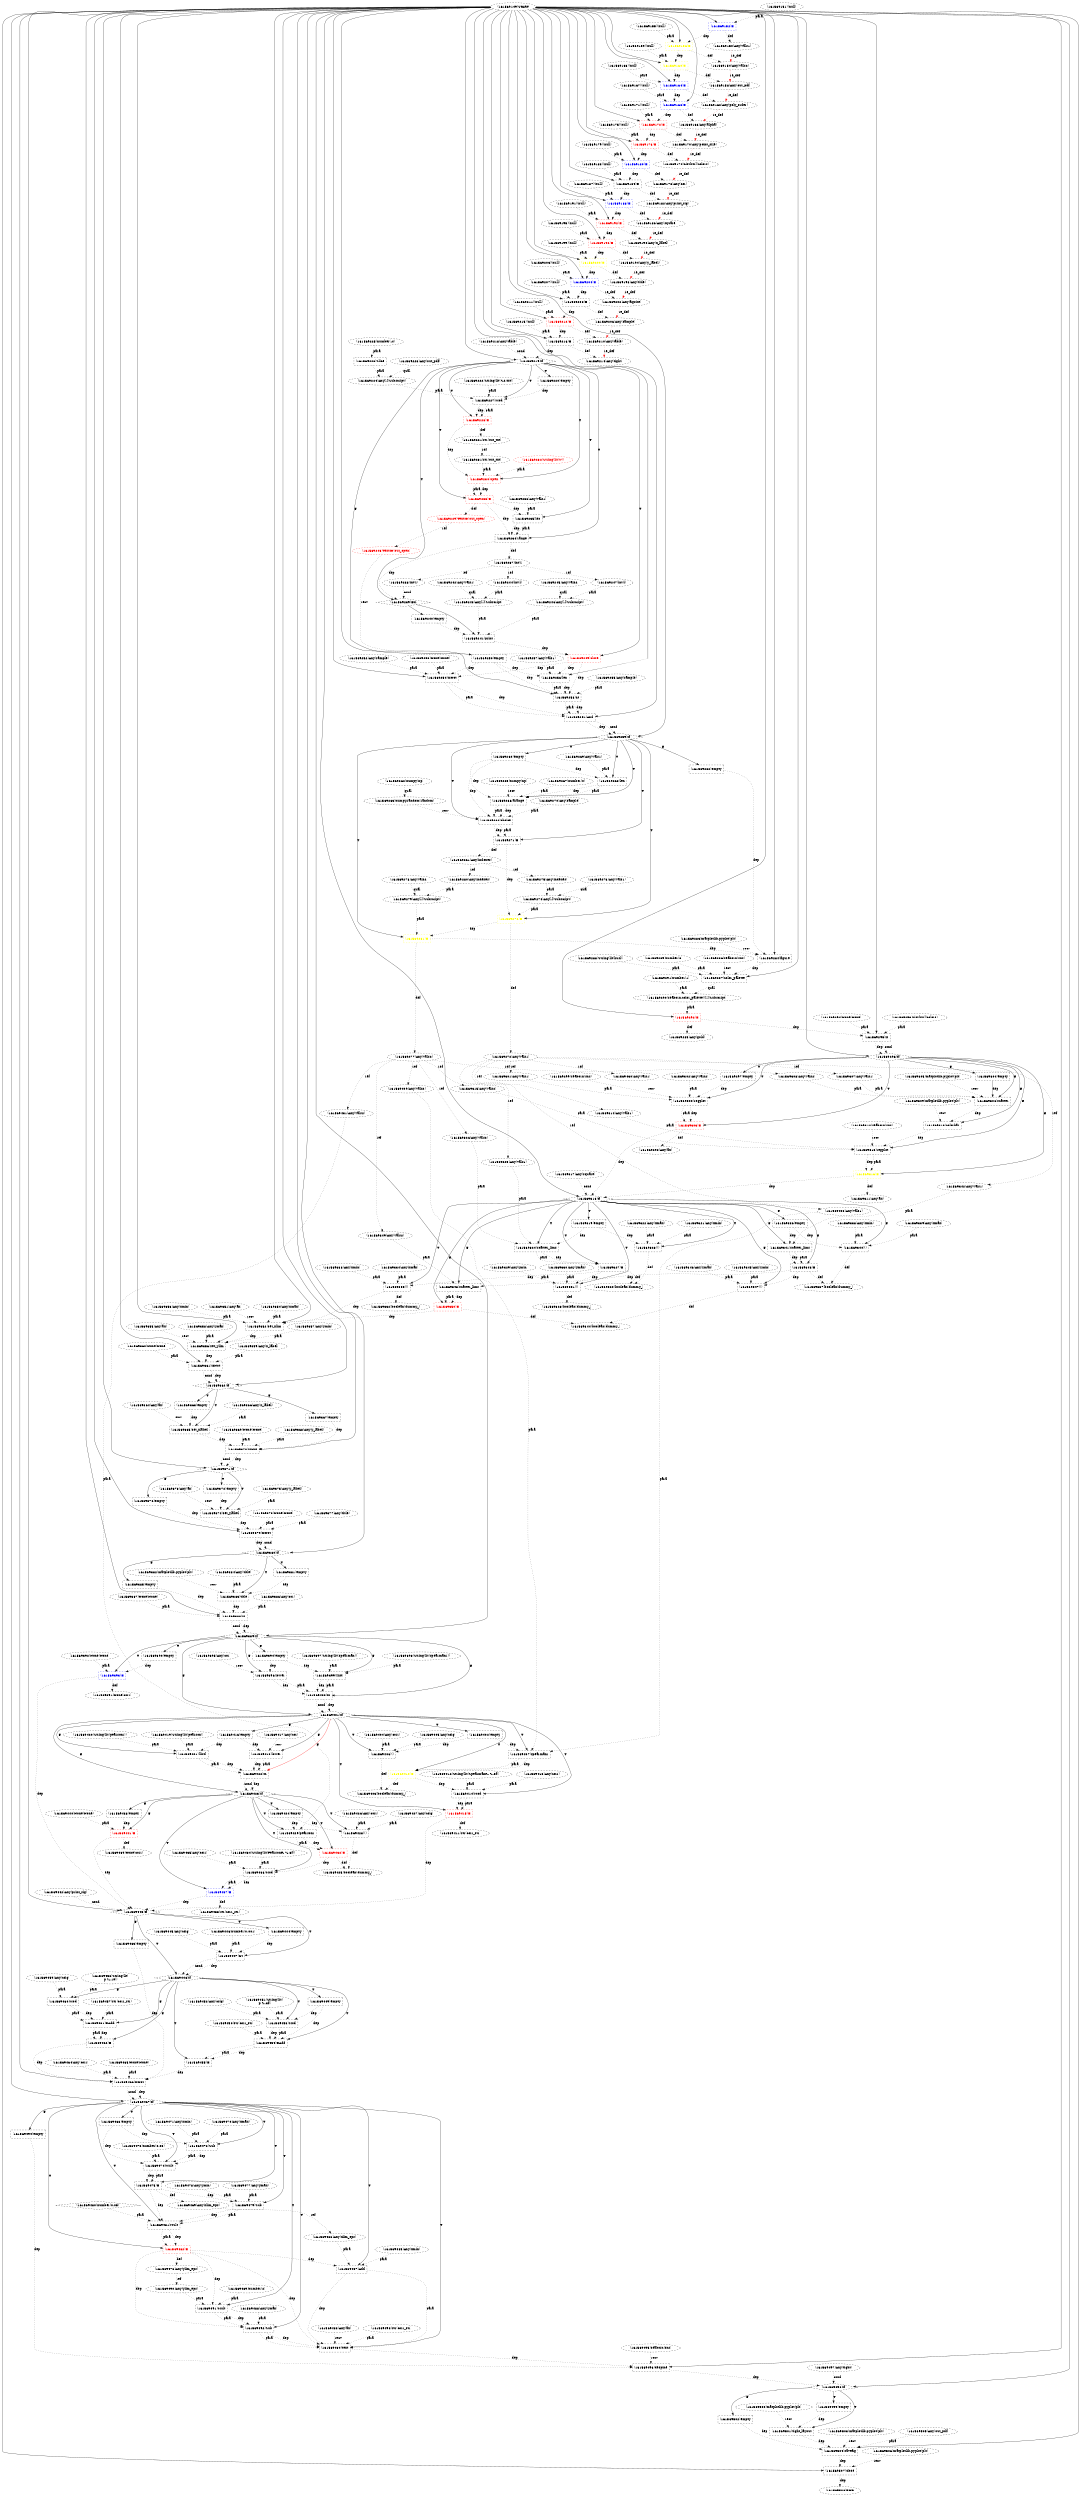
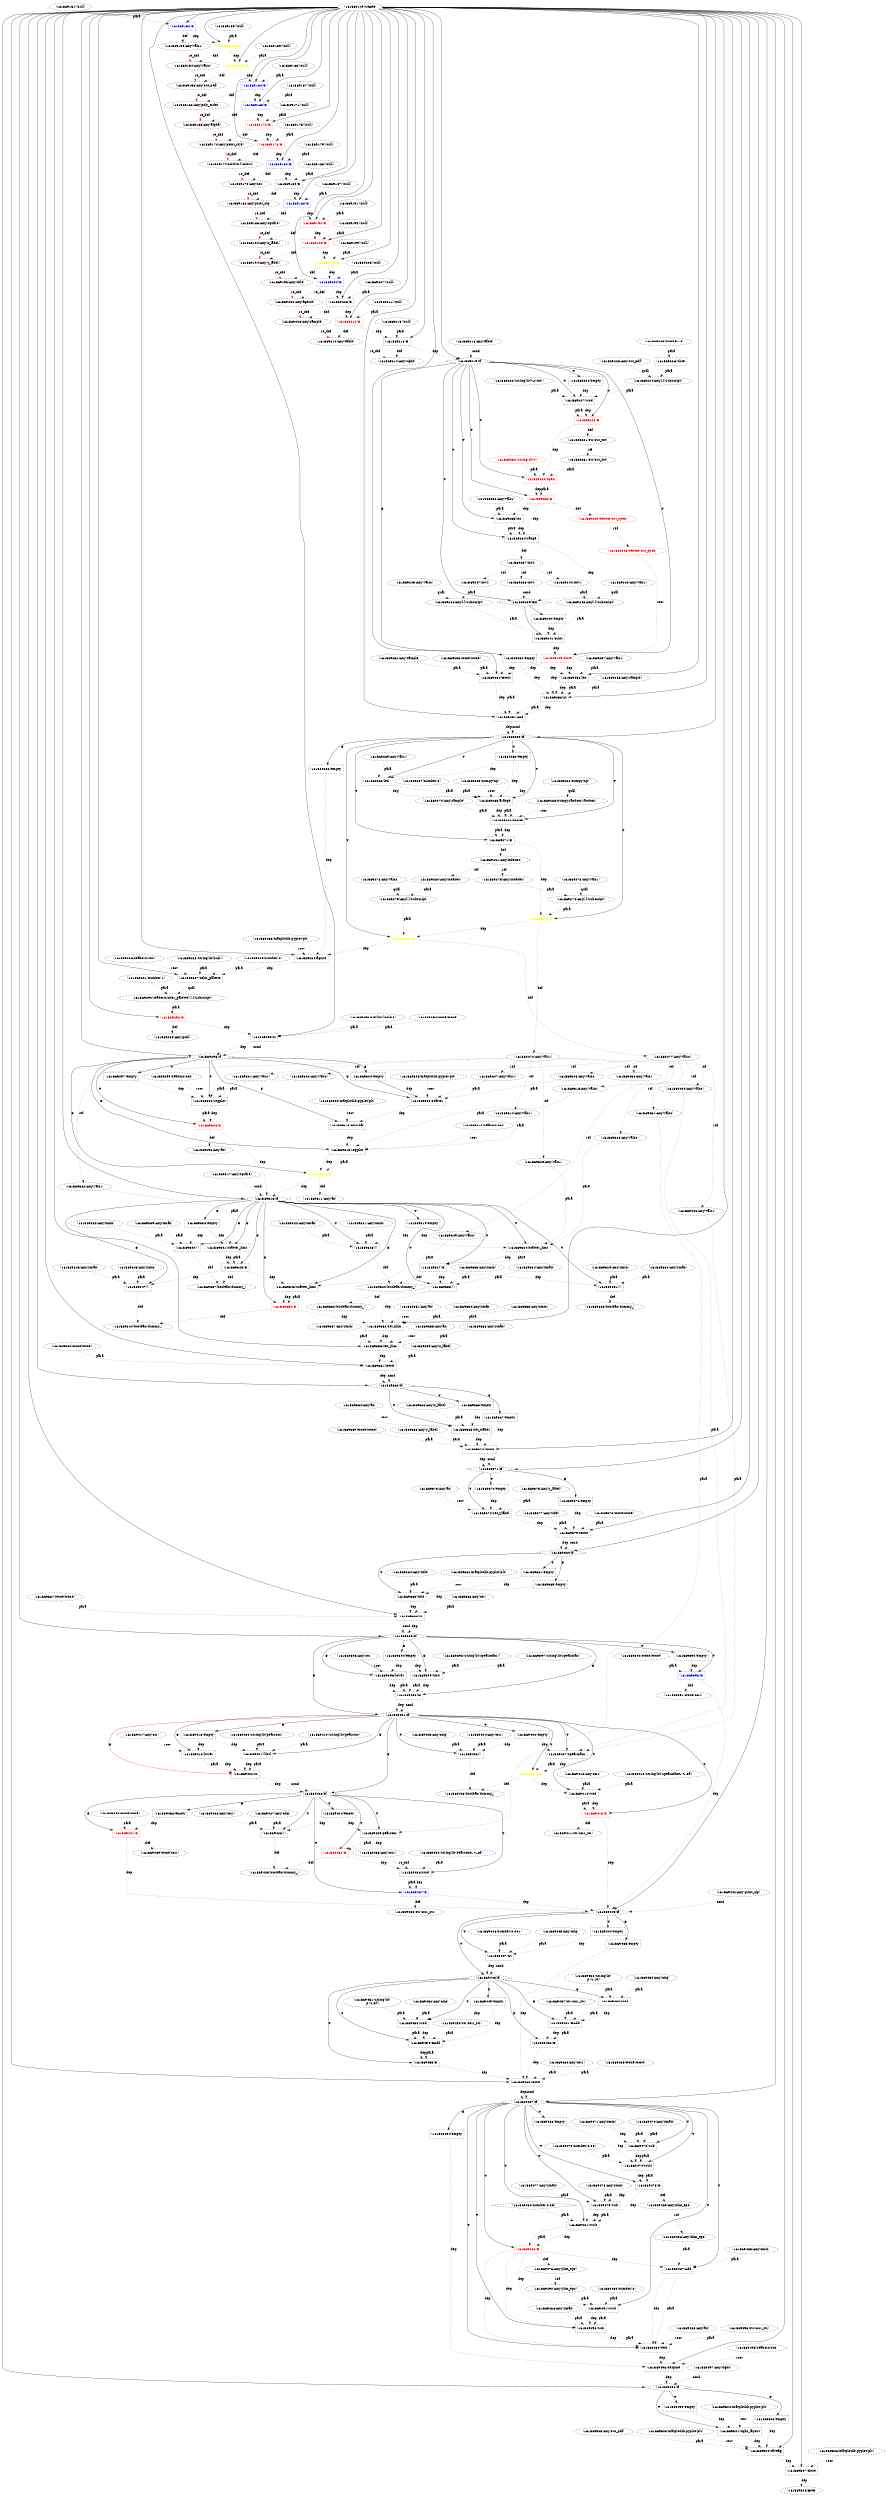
edge "(161569277)Any(vals2)" -> "(161569302)Any(vals2)": added, label "ref"
edge "(161569395)Any(cor)" -> "(161569396)lower": style dotted -> solid
node "(161569434)String(lit(PearsonR: %.3f))": color black -> blue
edge "(161569435)Any(corr)" -> "(161569436)Mod": label "para" -> "re_def"
